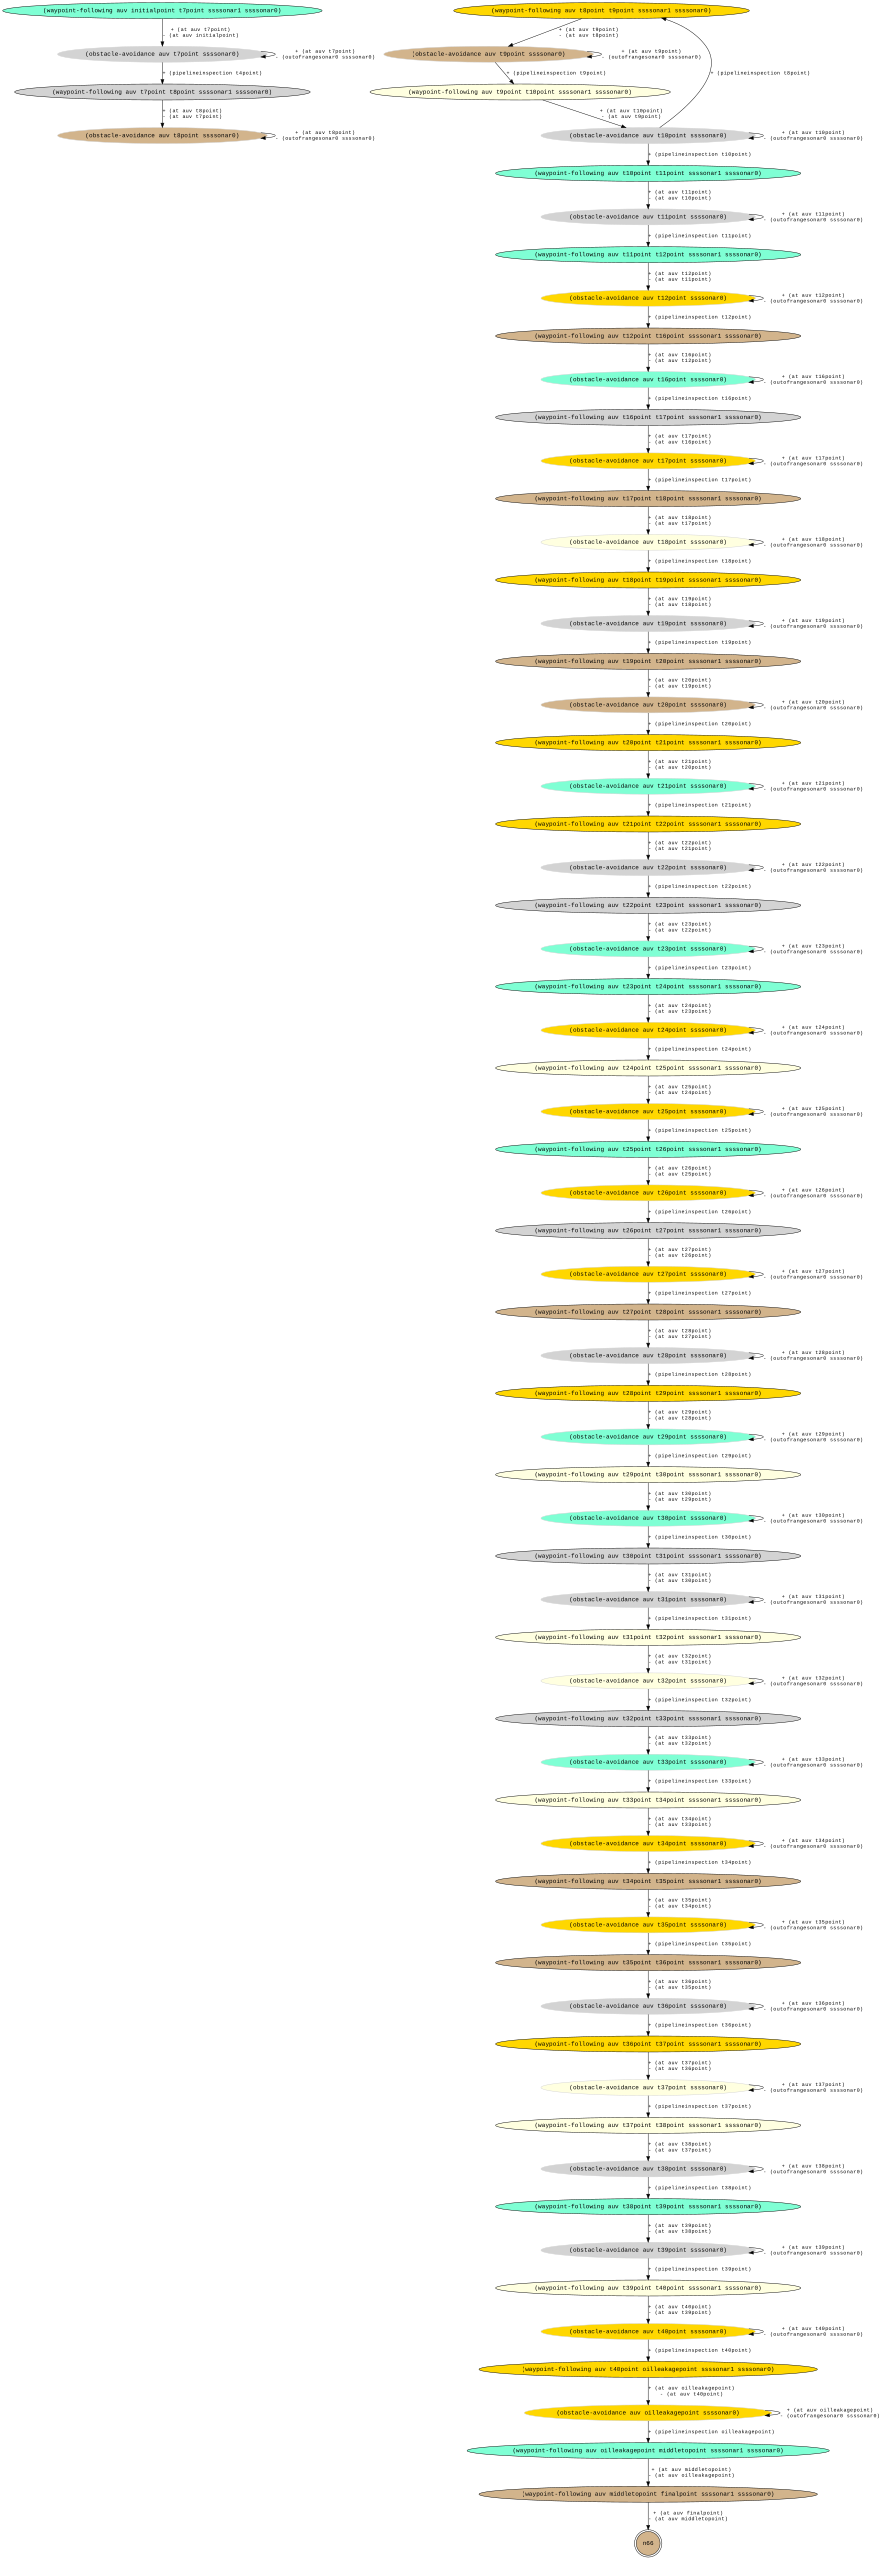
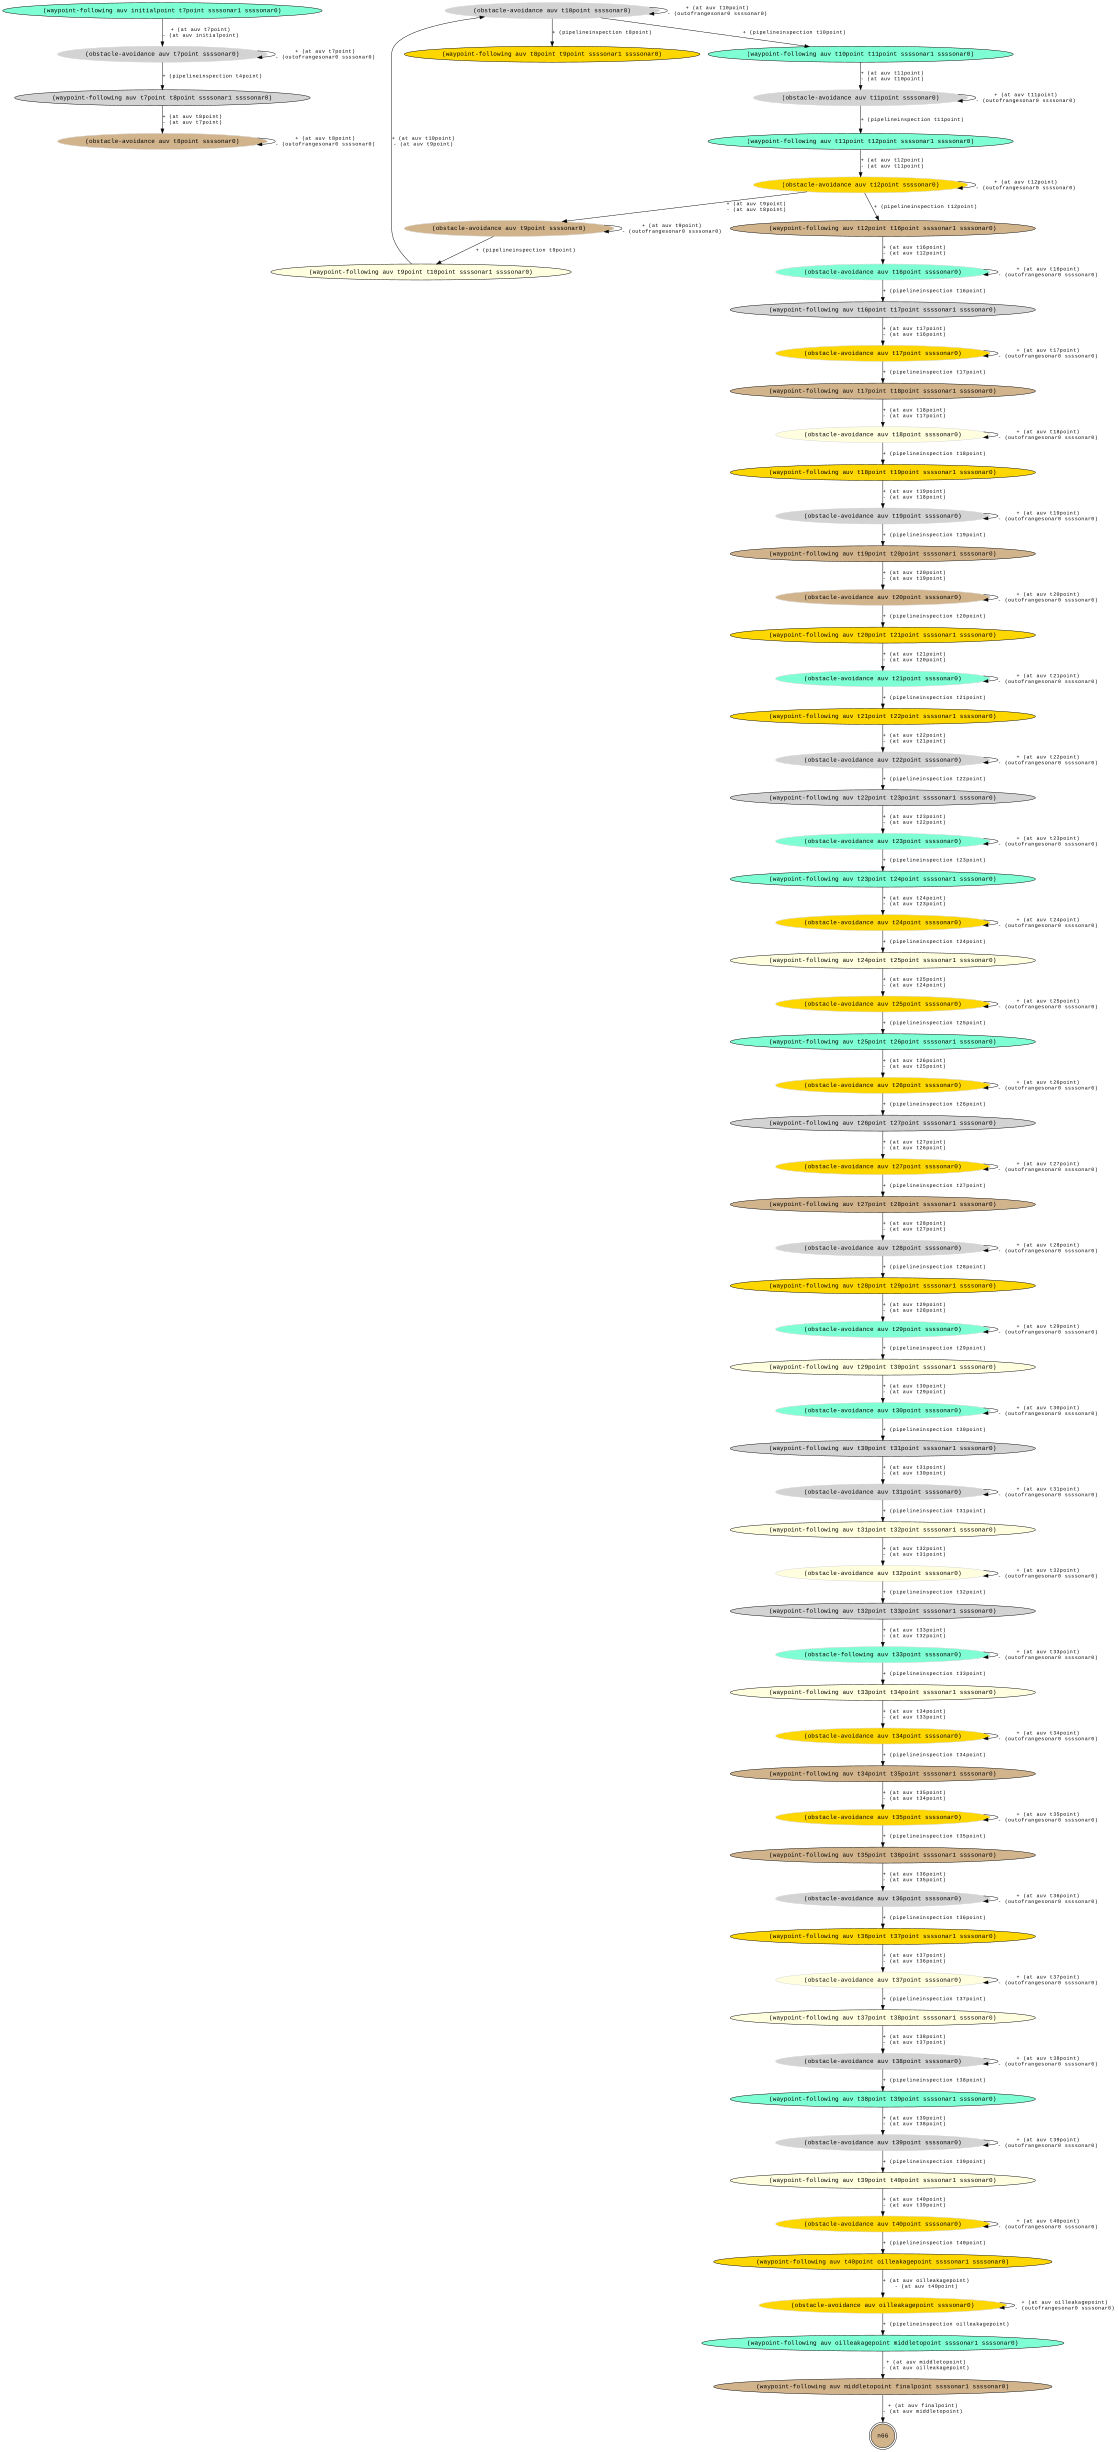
edge "(waypoint-following auv t8point t9point ssssonar1 ssssonar0)" -> "(obstacle-avoidance auv t9point ssssonar0)": now "(obstacle-avoidance auv t12point ssssonar0)" -> "(obstacle-avoidance auv t9point ssssonar0)"
node "(obstacle-avoidance auv t33point ssssonar0)": label "(obstacle-avoidance auv t33point ssssonar0)" -> "(obstacle-following auv t33point ssssonar0)"
